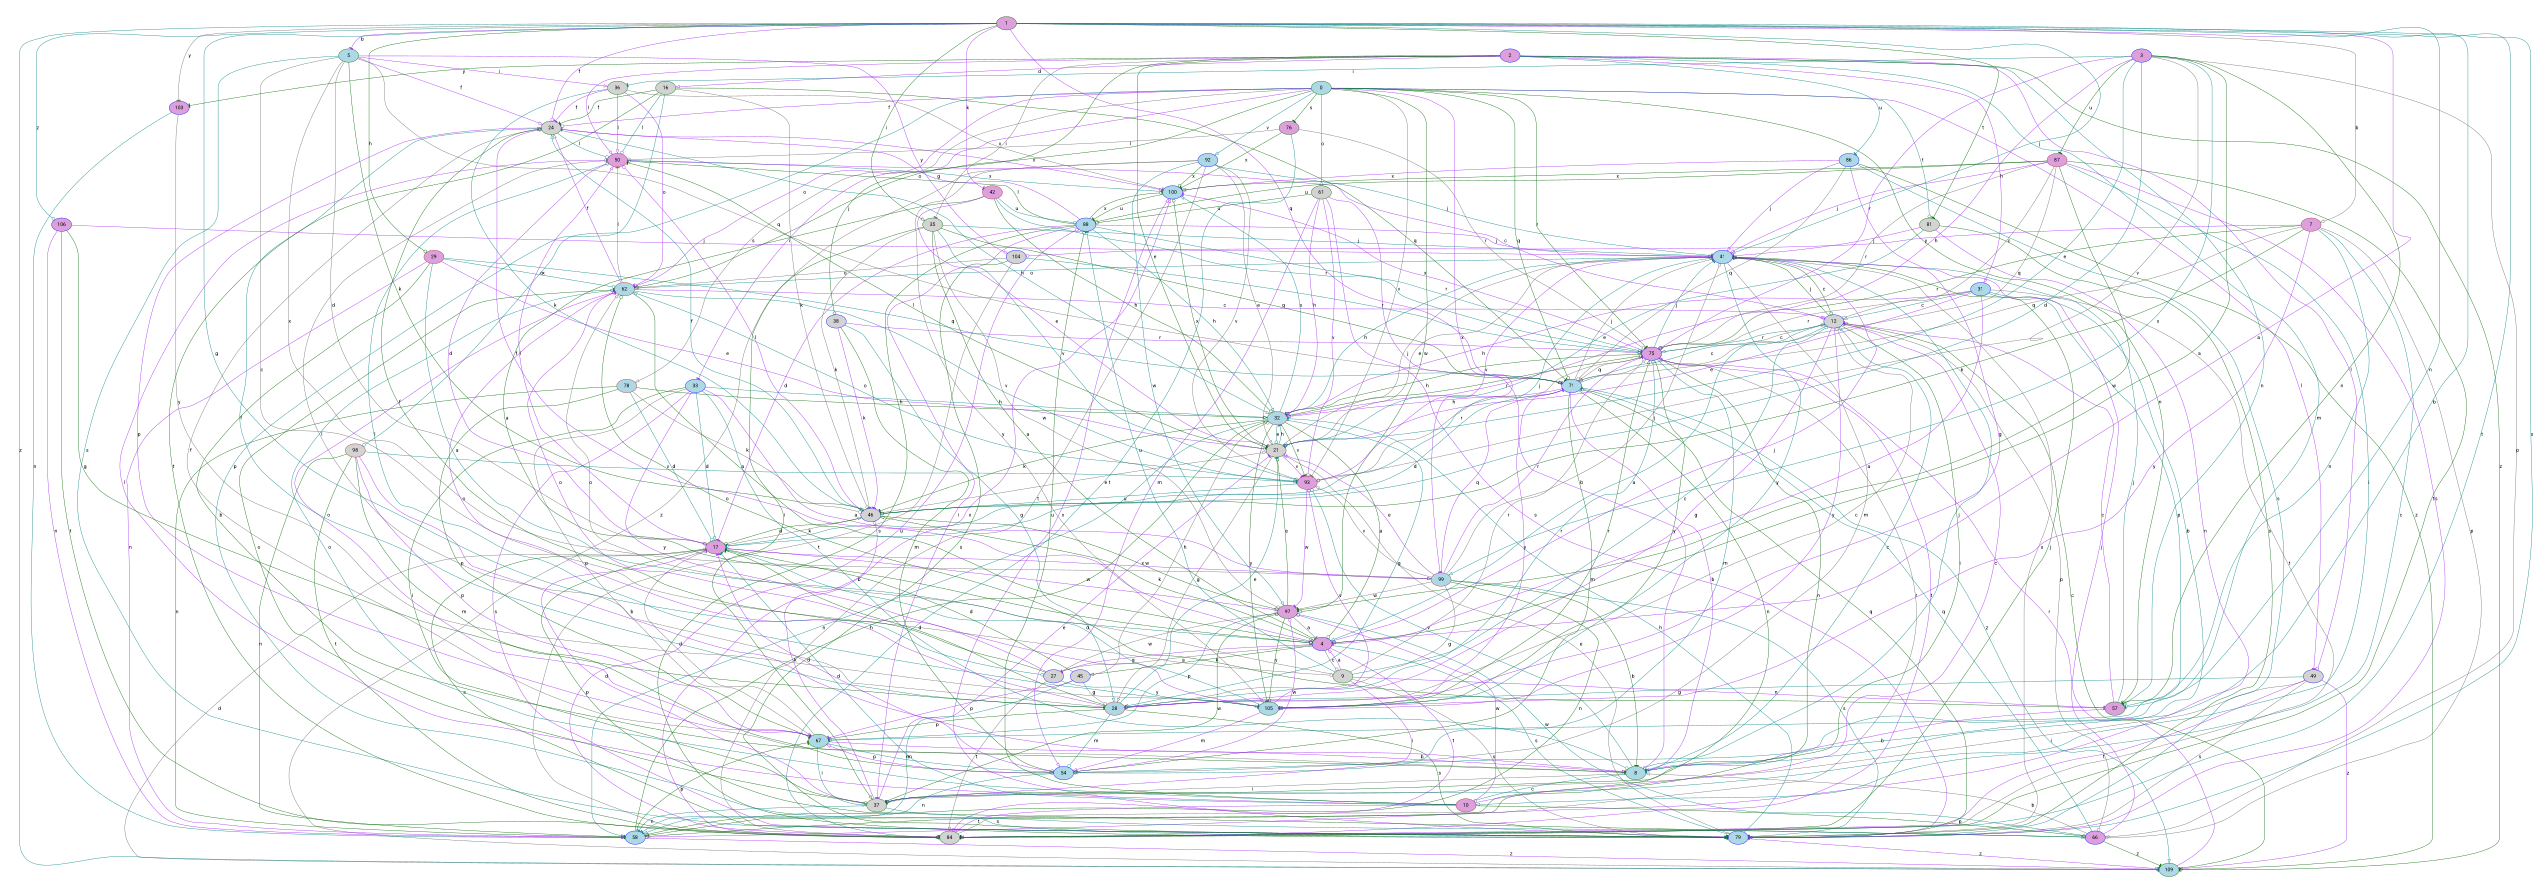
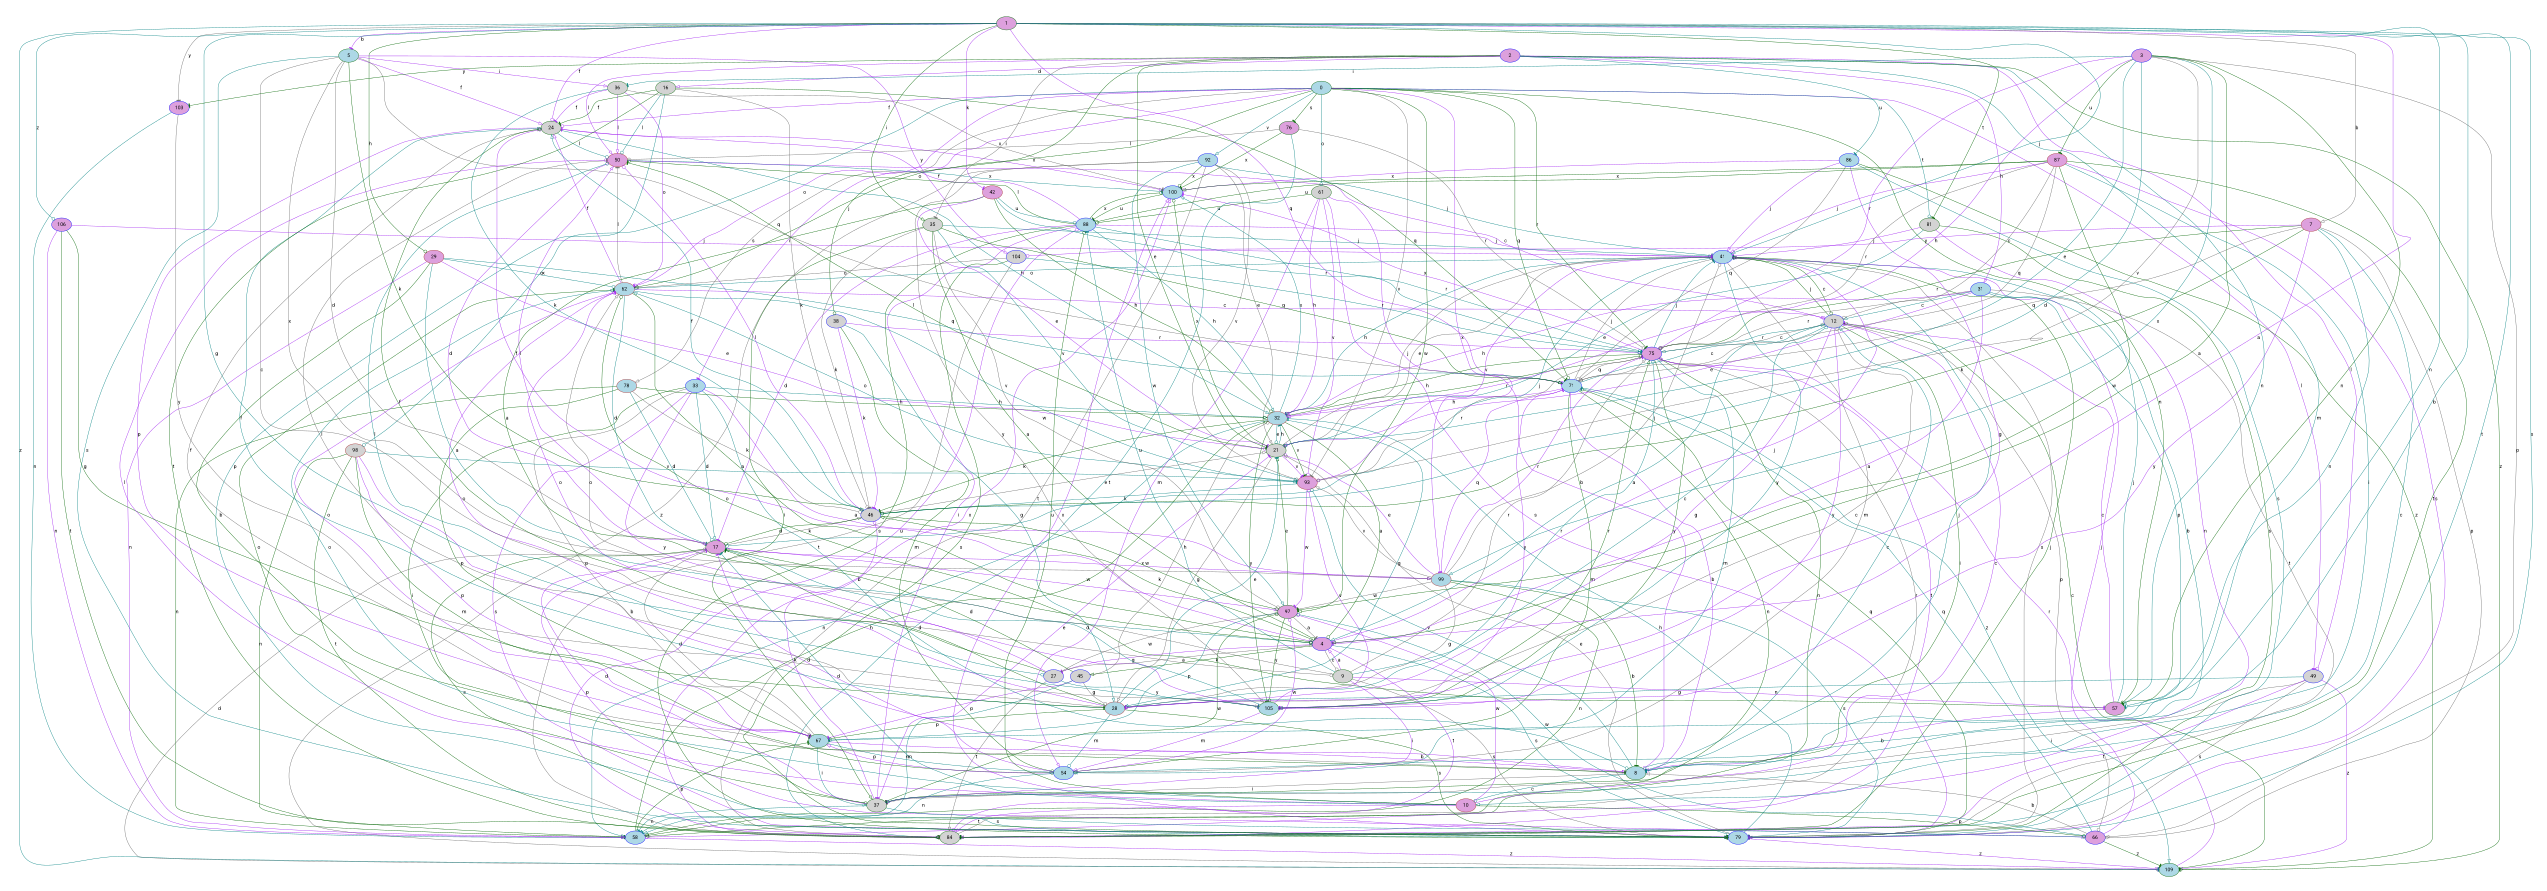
edge "88" -> "24": label "g" -> "f"
edge "93" -> "46": label "u" -> "k"
edge "71" -> "17": now "62" -> "17"
edge "17" -> "66": color darkgreen -> purple
